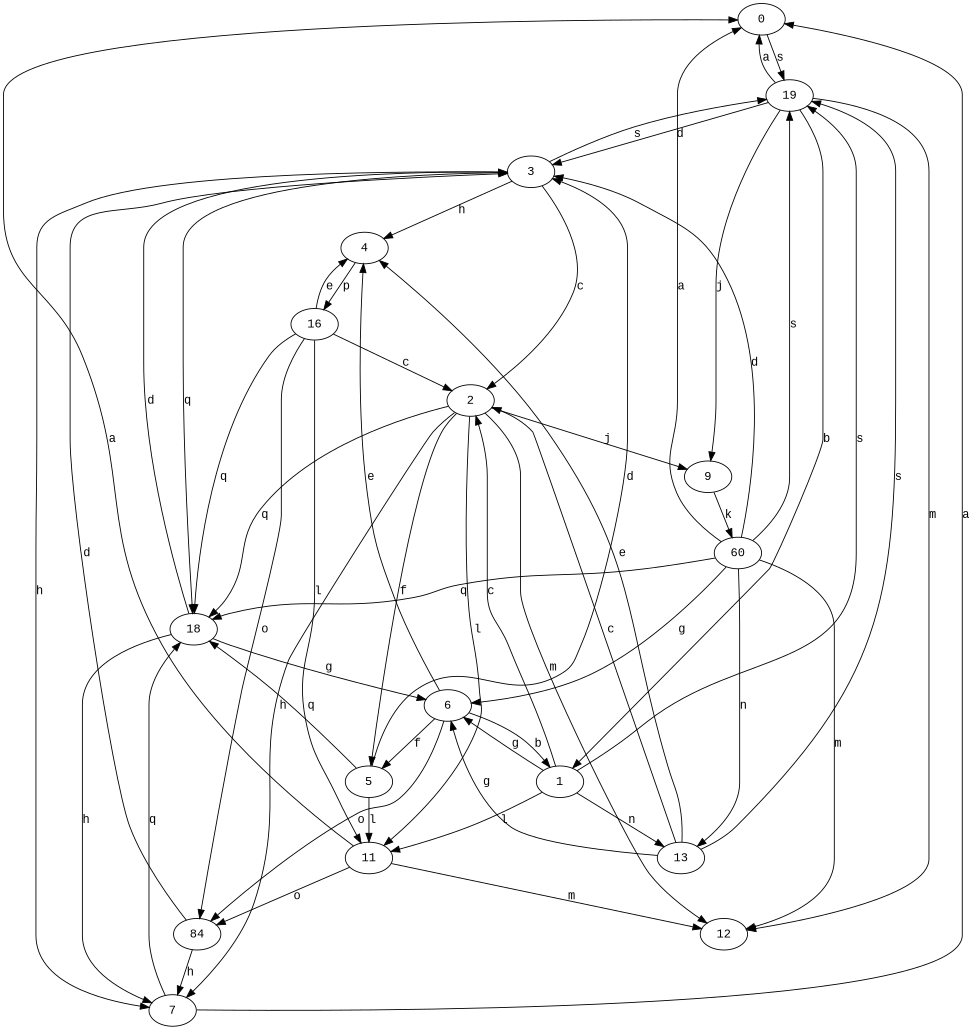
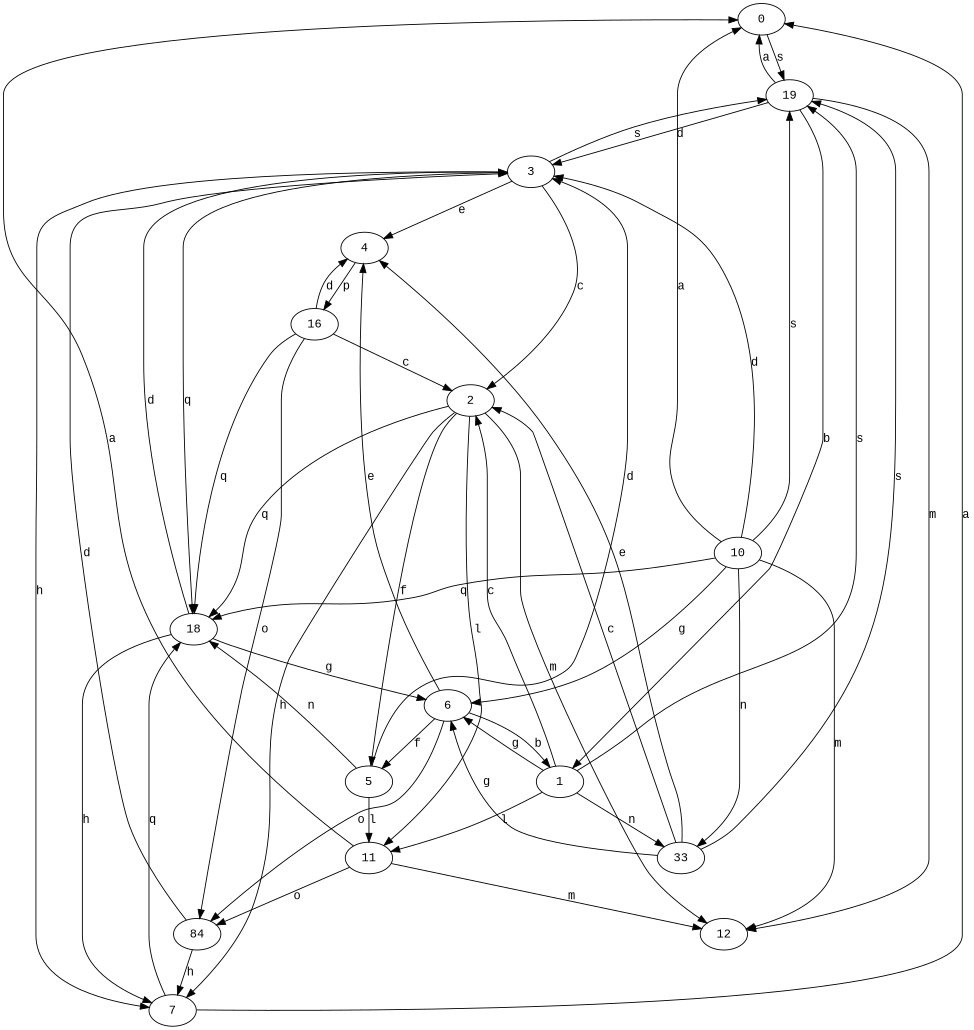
edge "3" -> "4": label "h" -> "e"
edge "16" -> "4": label "e" -> "d"
node "9": removed
node "60": label "60" -> "10"
edge "16" -> "11": removed, label "l"
edge "5" -> "18": label "q" -> "n"
node "13": label "13" -> "33"
